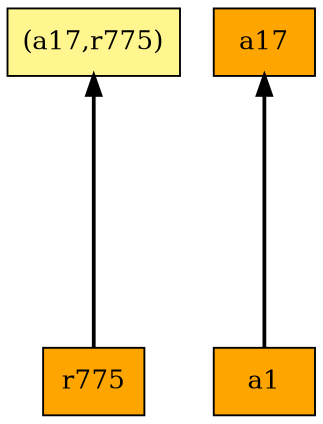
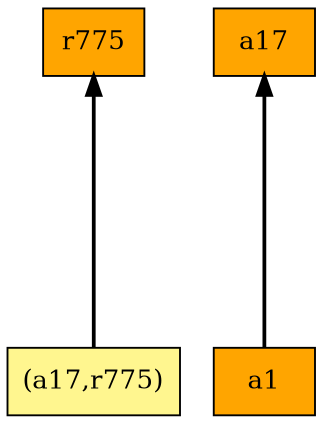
edge "r775" -> "(a17,r775)": reversed
